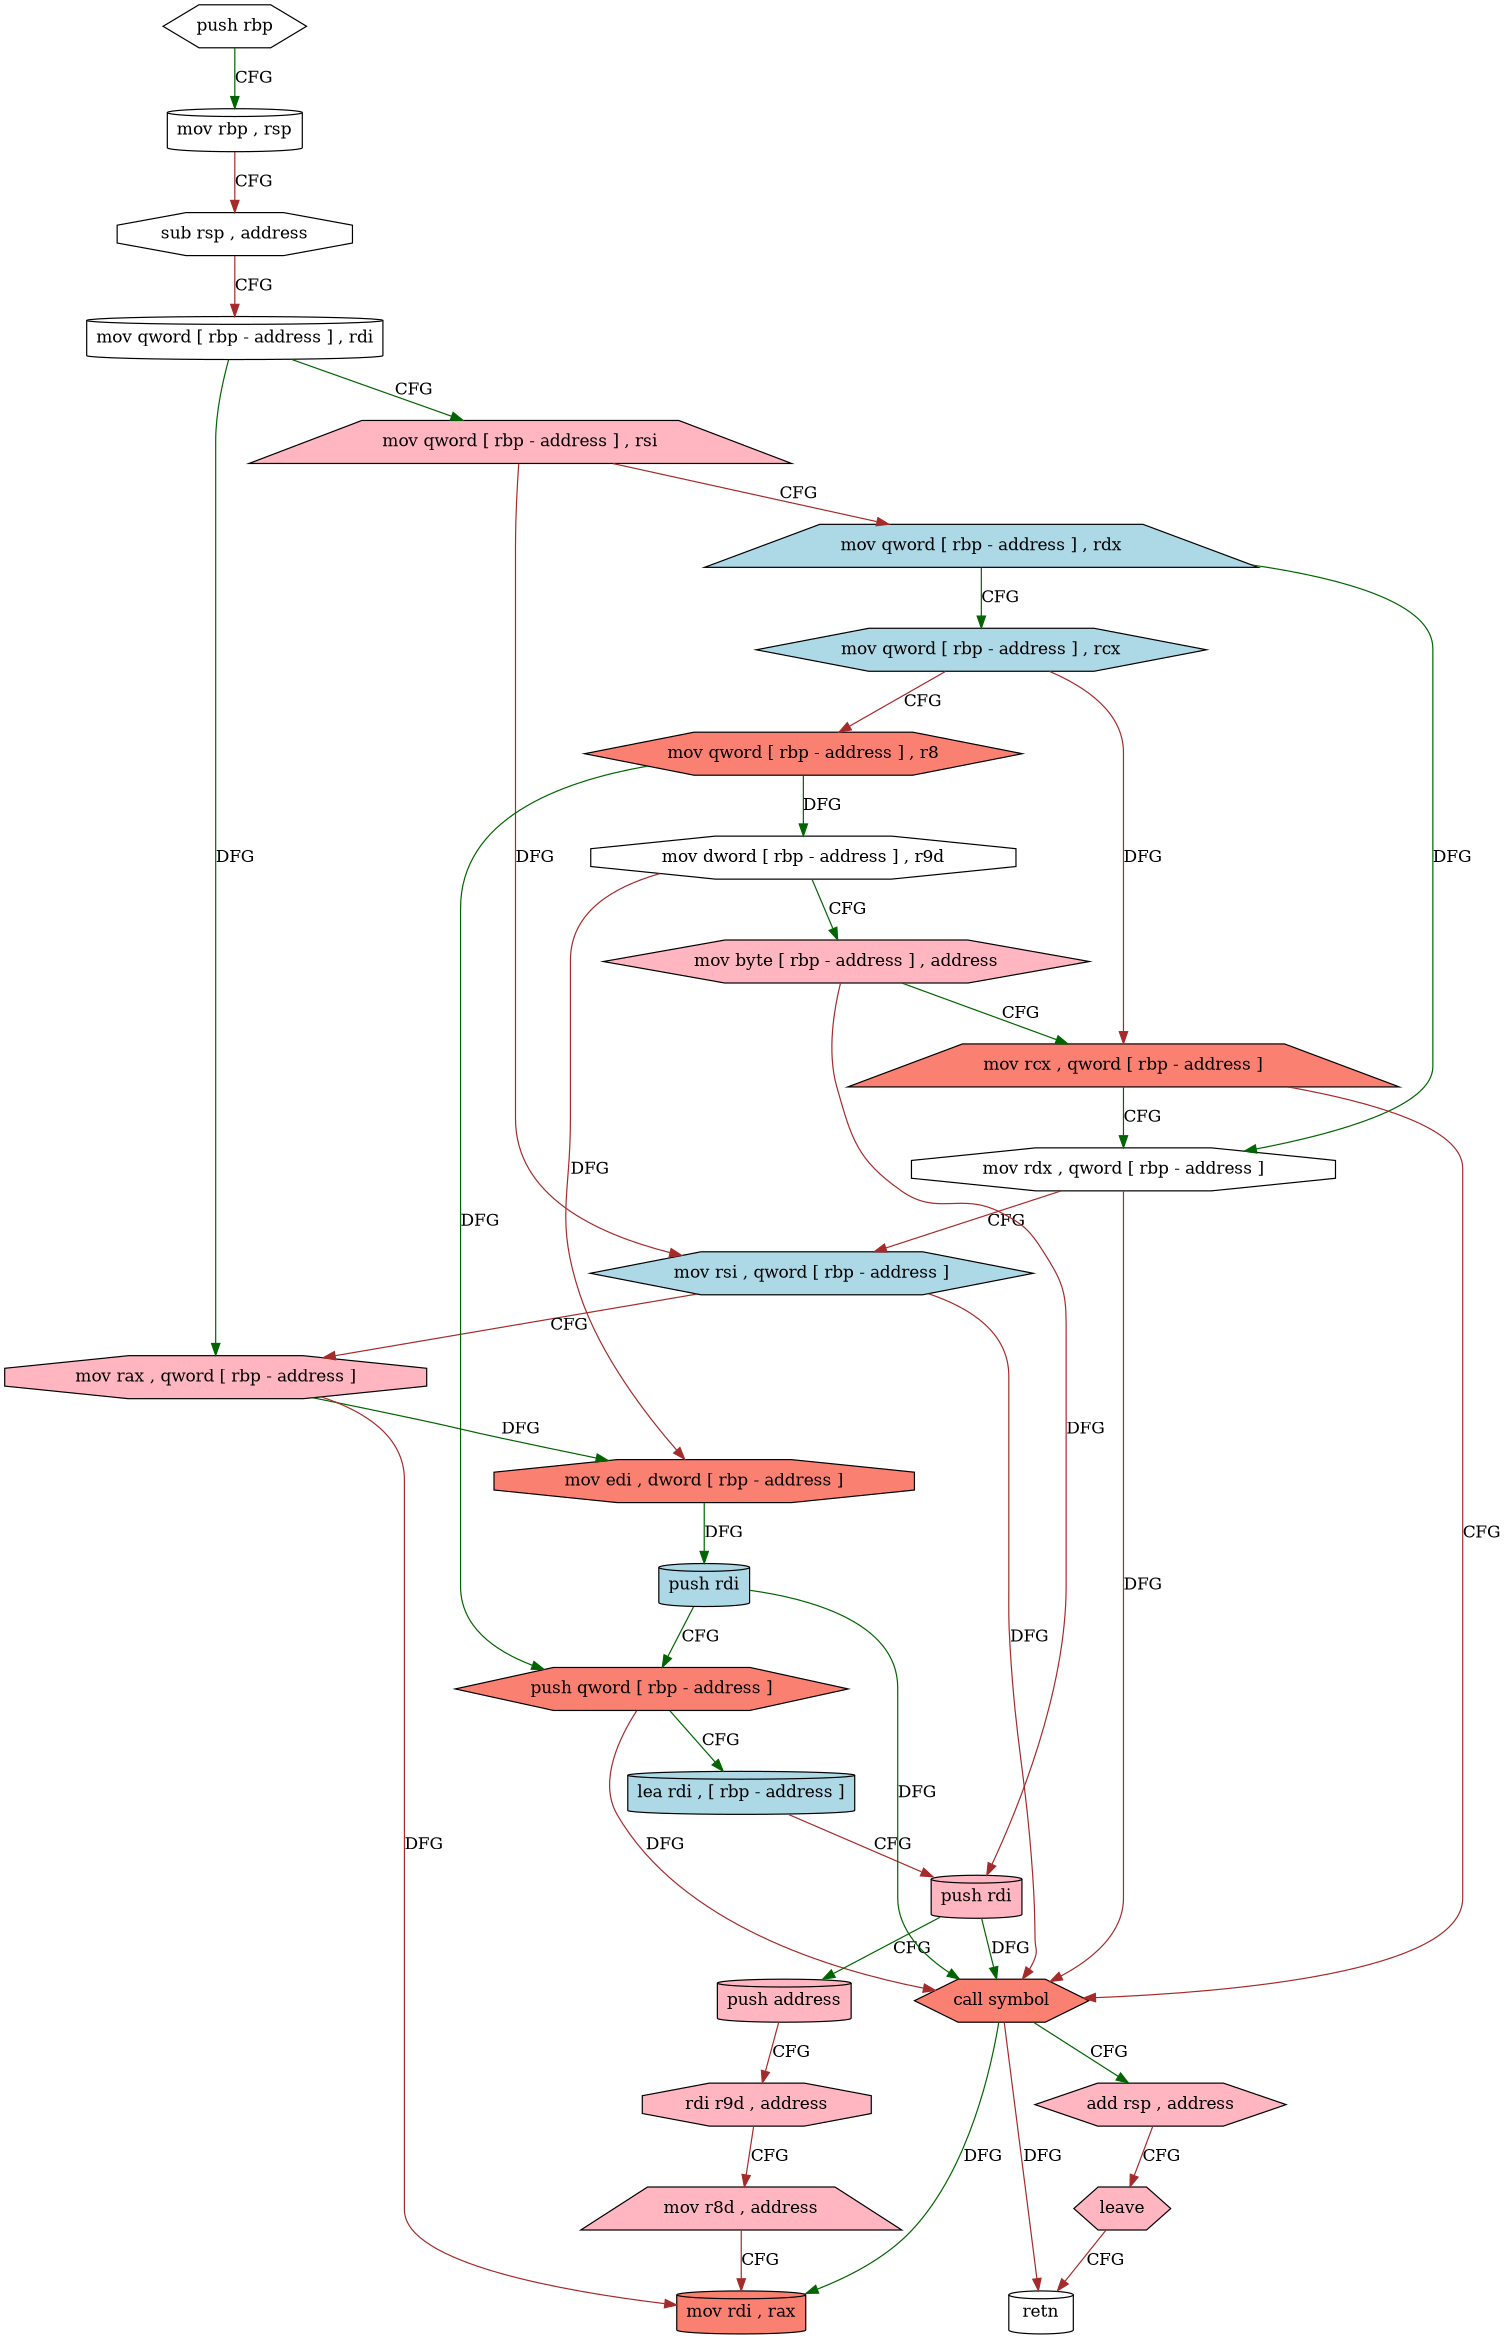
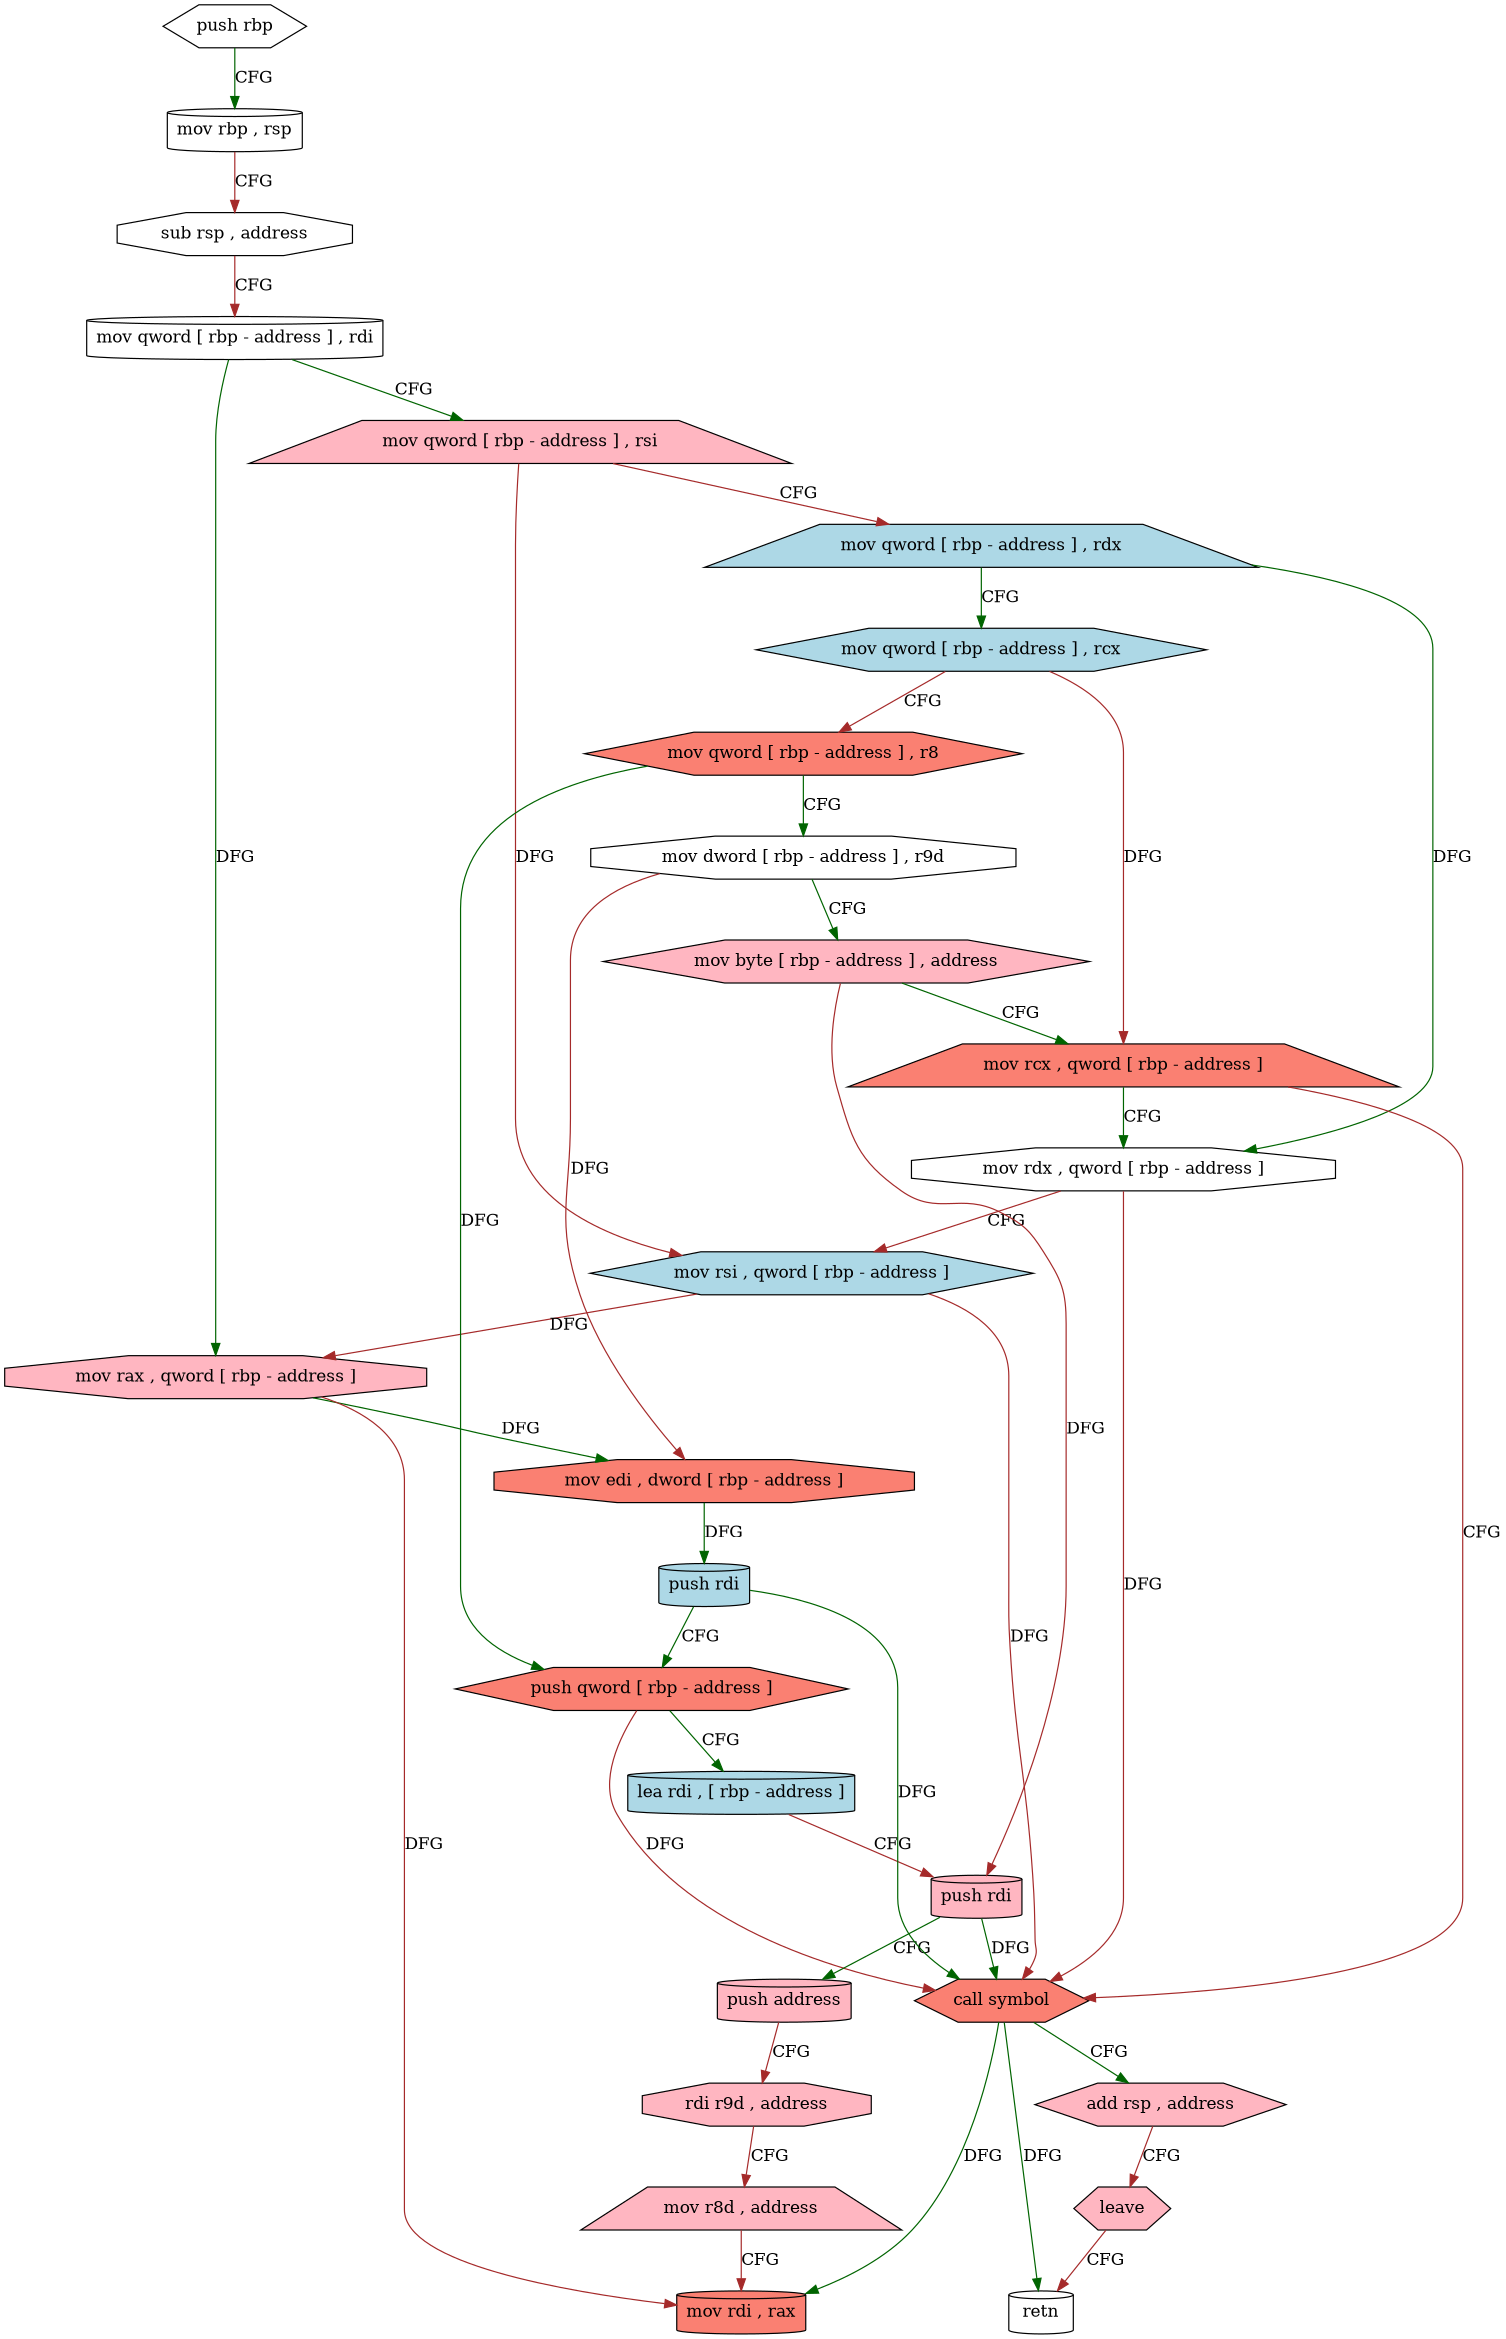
edge "mov qword [ rbp - address ] , r8" -> "mov dword [ rbp - address ] , r9d": label "DFG" -> "CFG"
edge "mov rsi , qword [ rbp - address ]" -> "mov rax , qword [ rbp - address ]": label "CFG" -> "DFG"
edge "call symbol" -> "retn": color brown -> darkgreen
